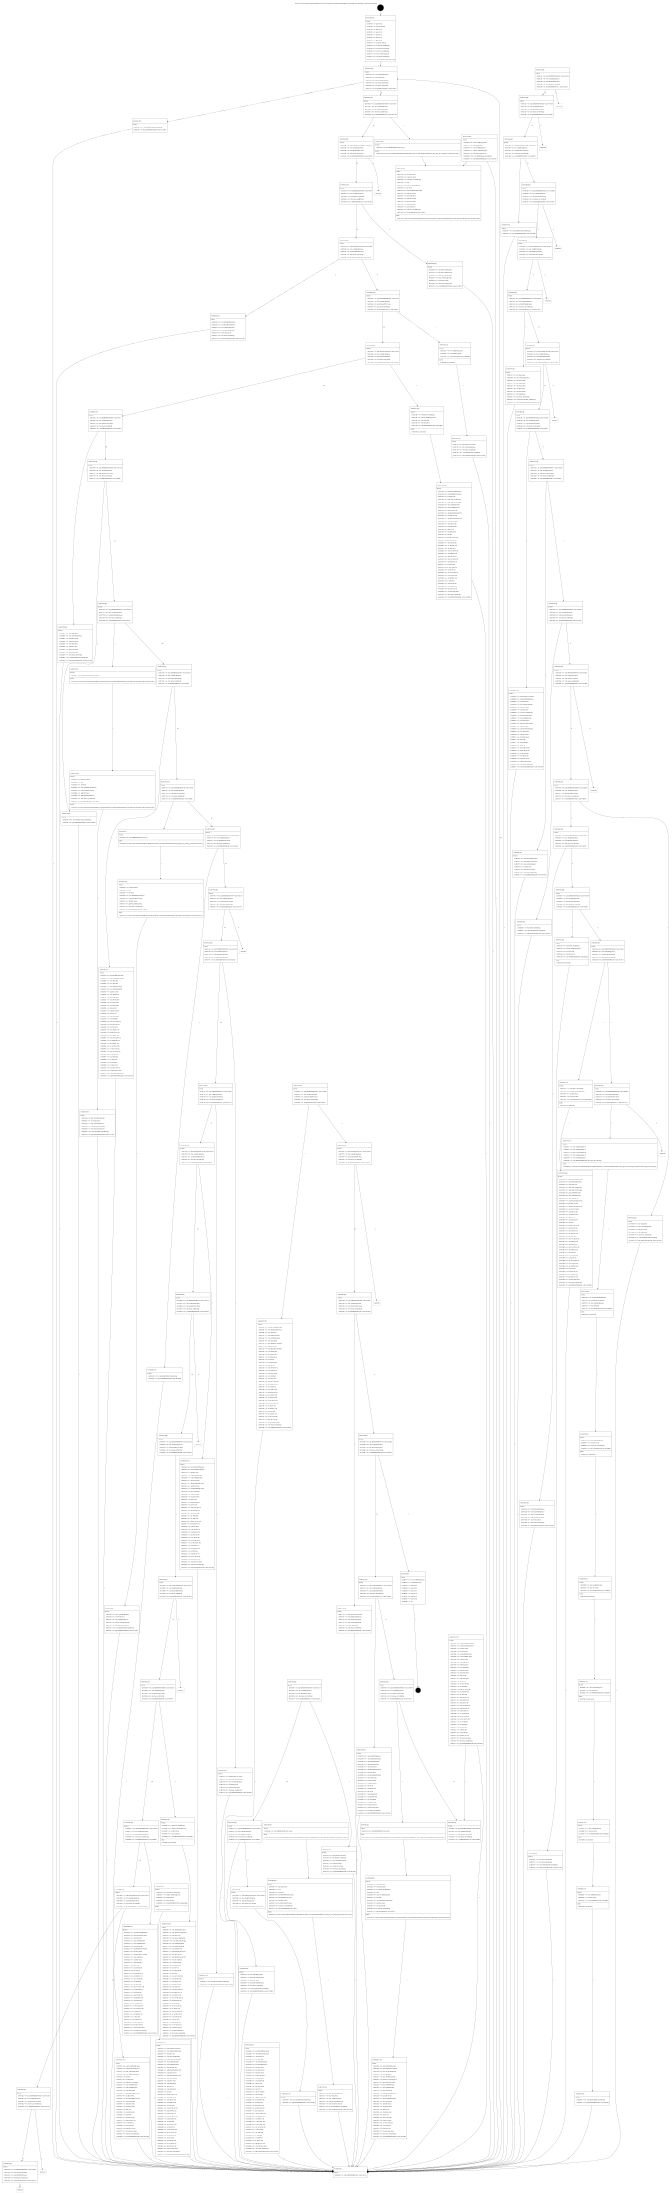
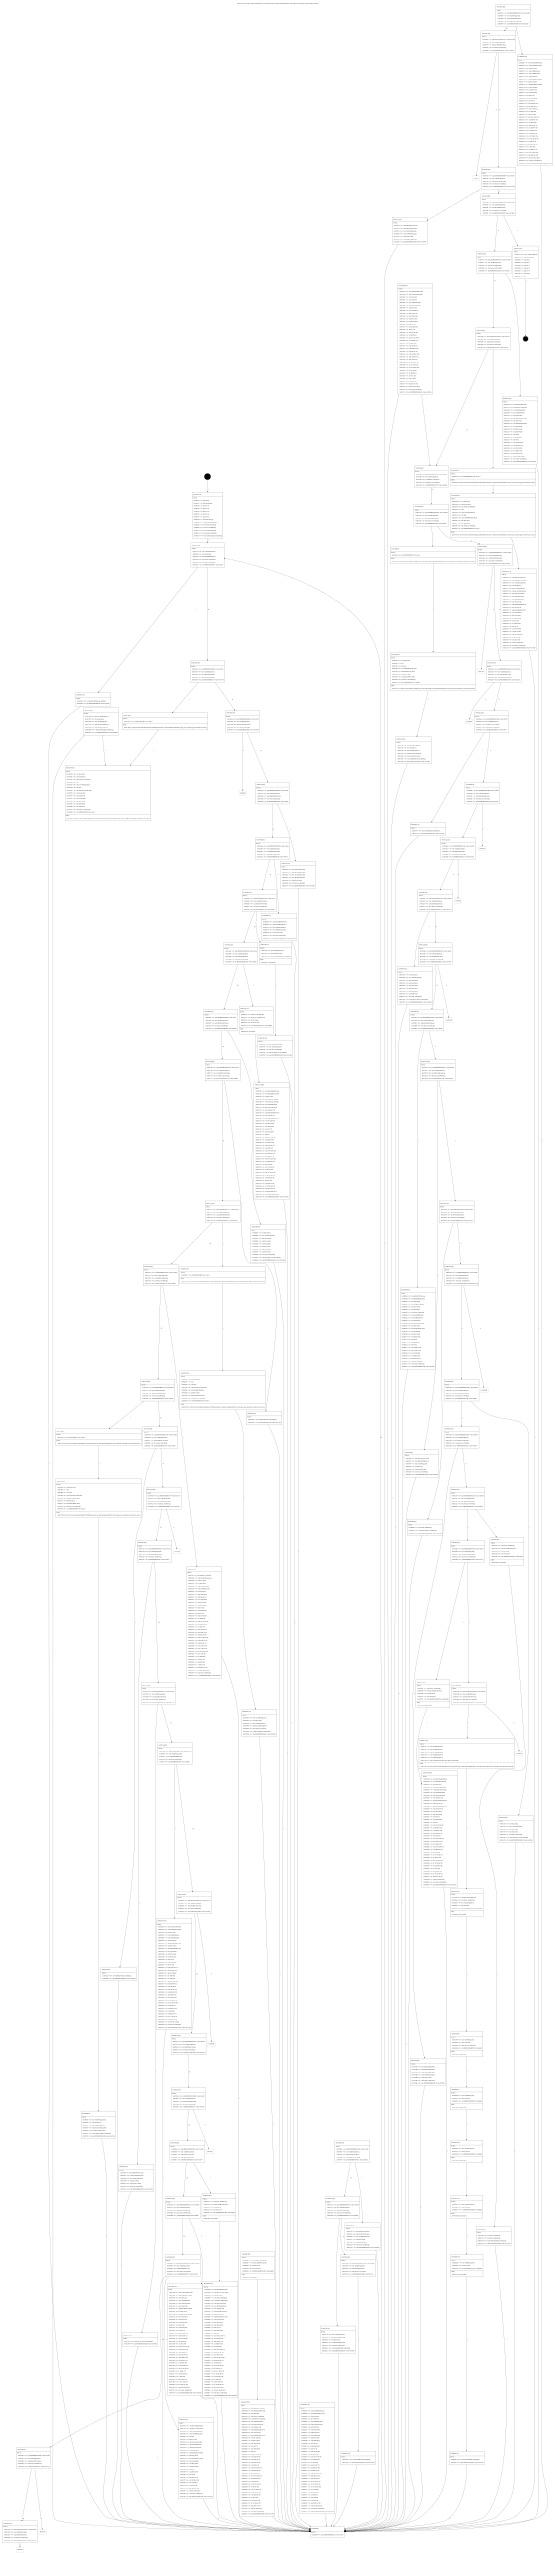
node "0x401a16 [28]": added
